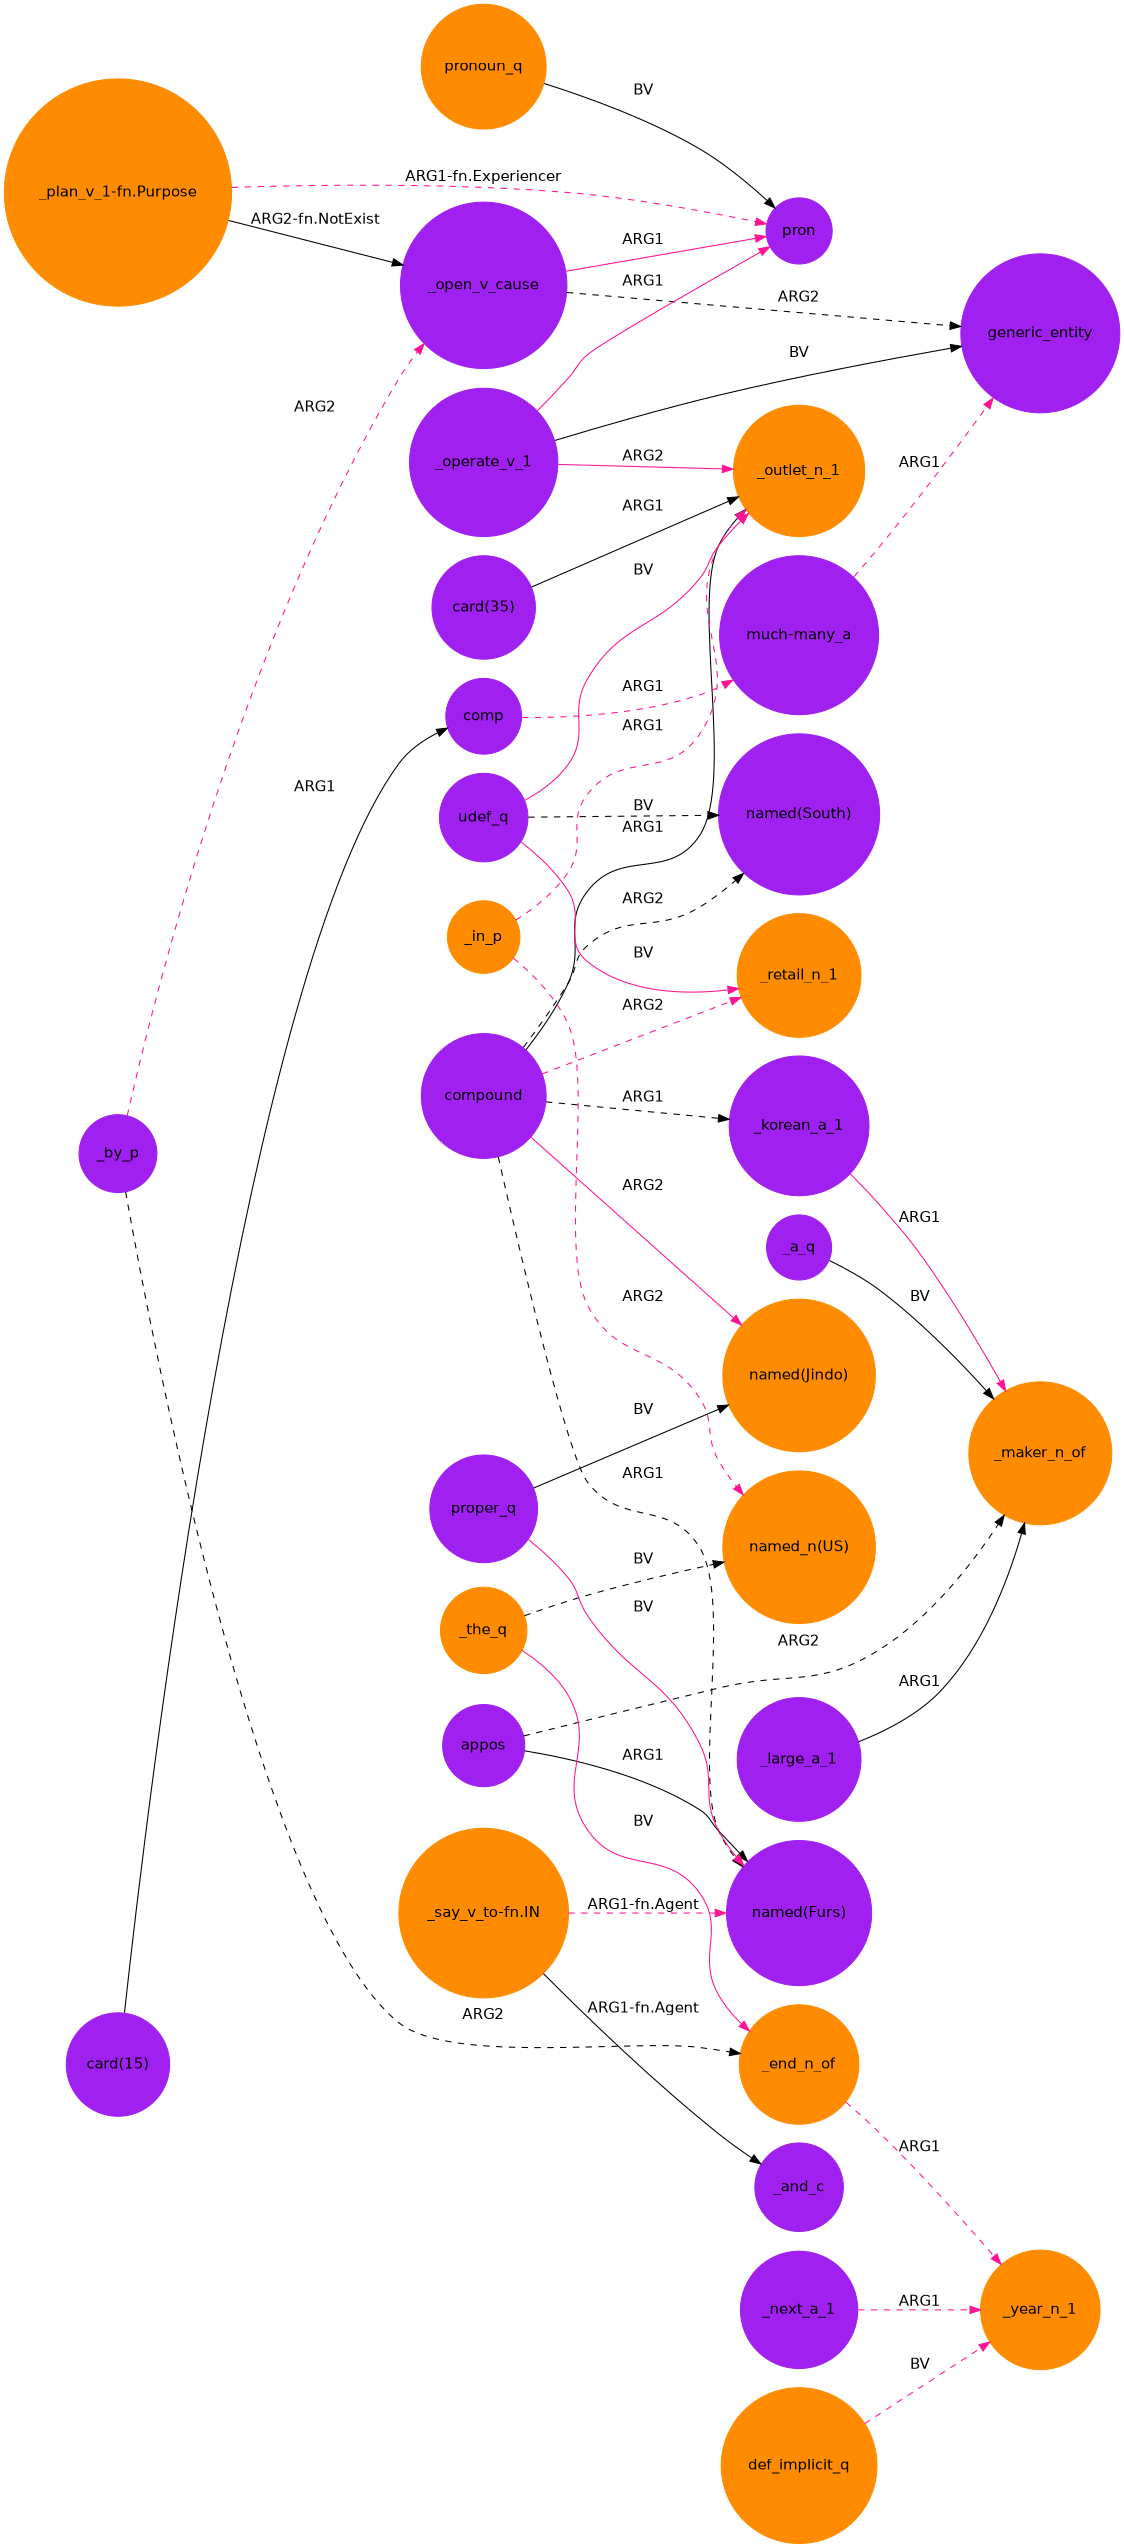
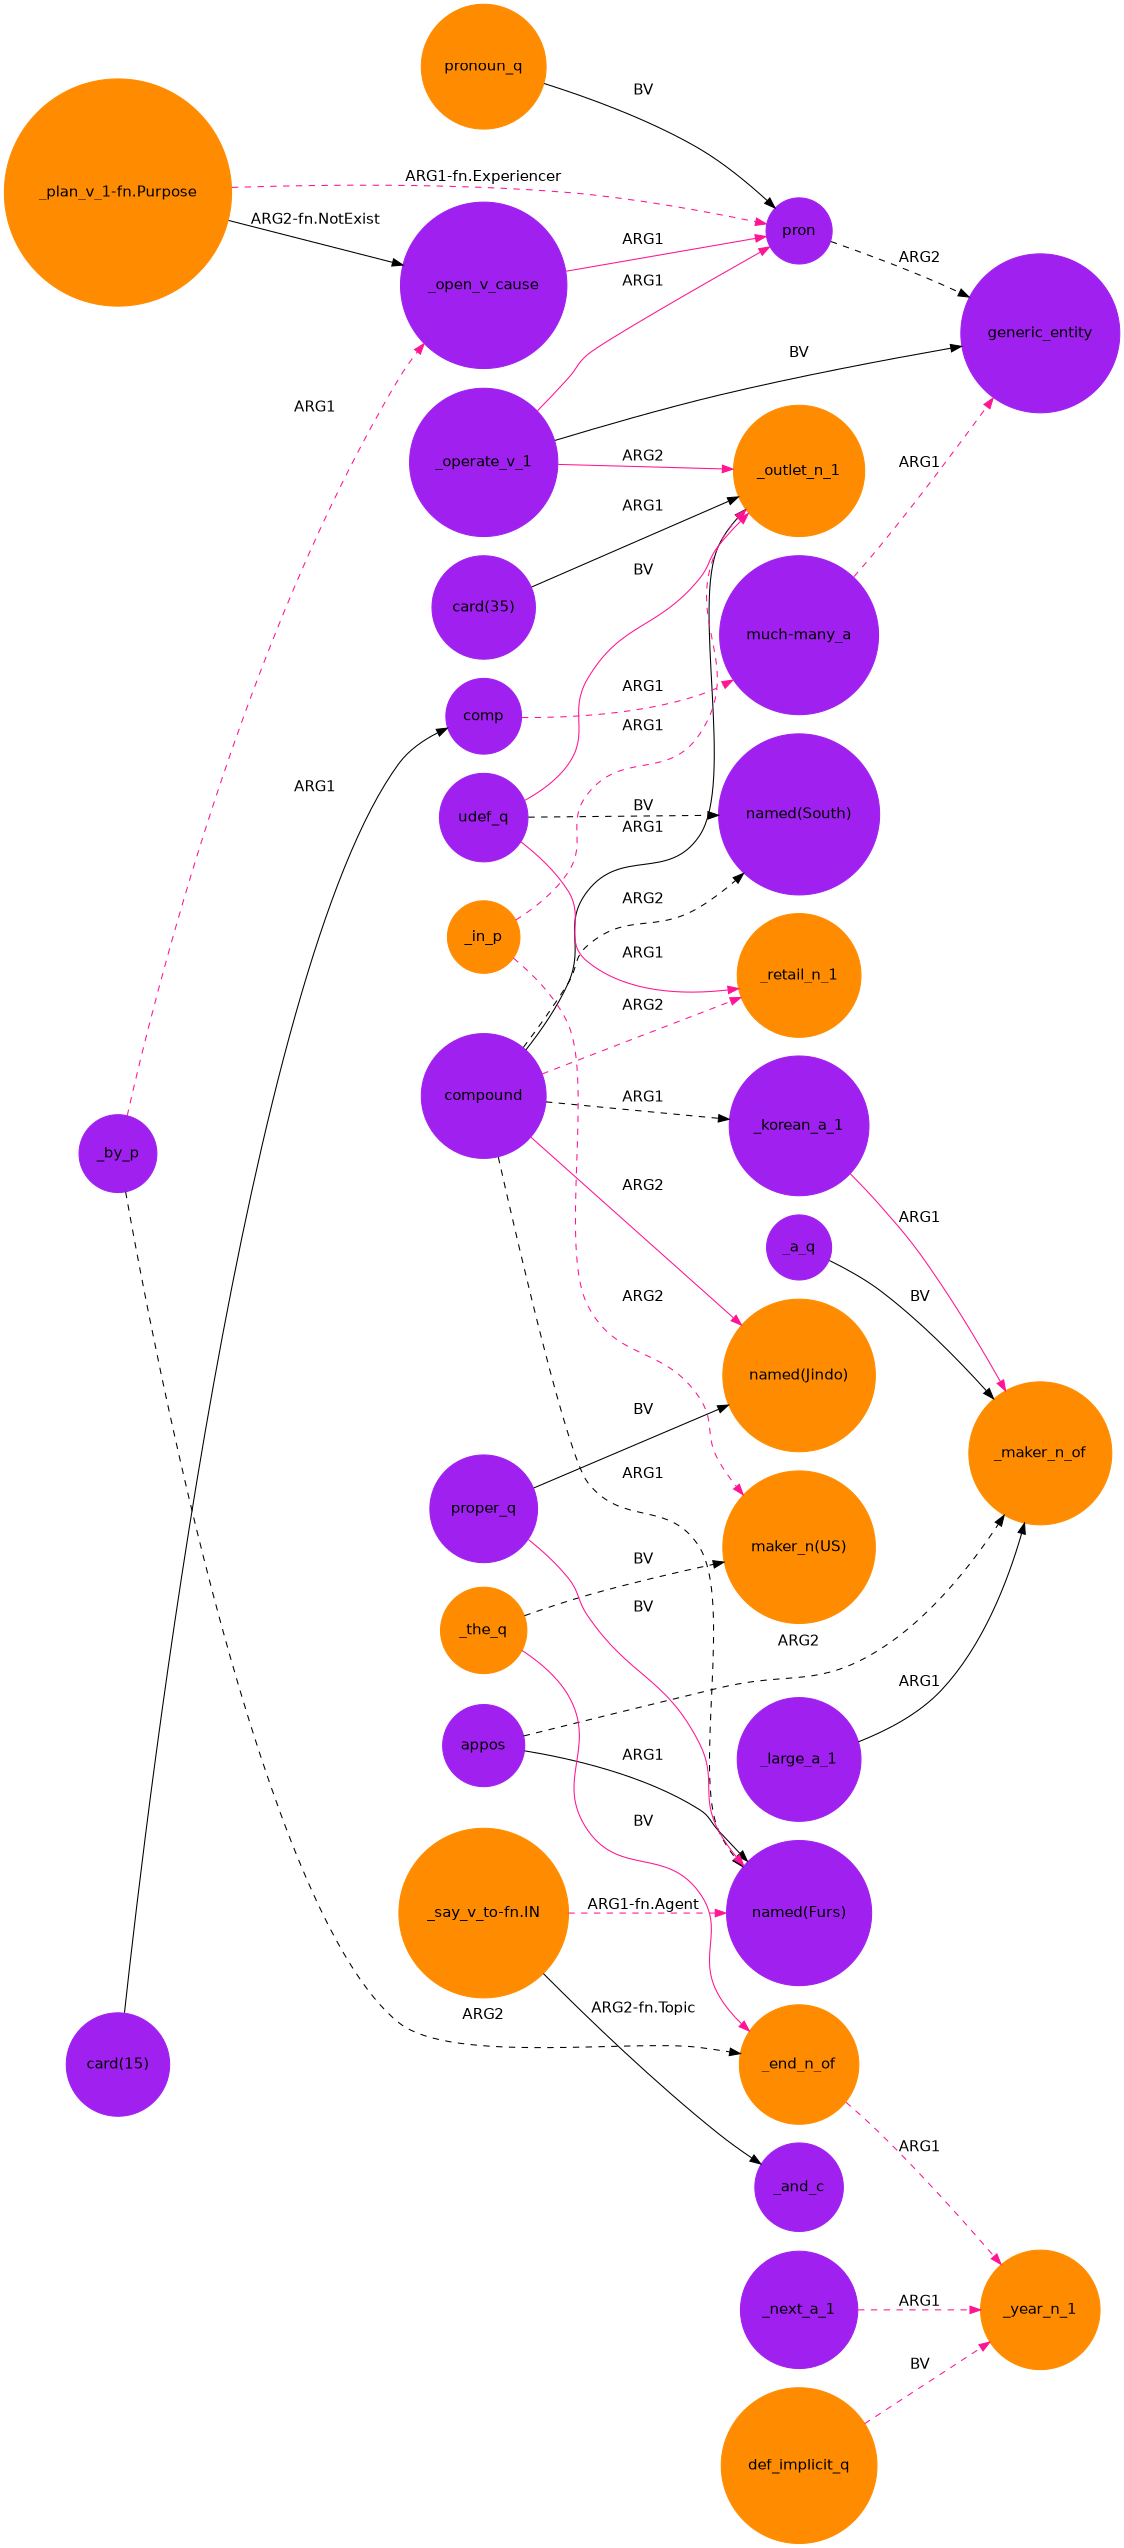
edge "_open_v_cause" -> "generic_entity": now "pron" -> "generic_entity"
edge "_by_p" -> "_open_v_cause": label "ARG2" -> "ARG1"
edge "udef_q" -> "_retail_n_1": label "BV" -> "ARG1"
node "named_n(US)": label "named_n(US)" -> "maker_n(US)"
edge "_say_v_to-fn.IN" -> "_and_c": label "ARG1-fn.Agent" -> "ARG2-fn.Topic"
